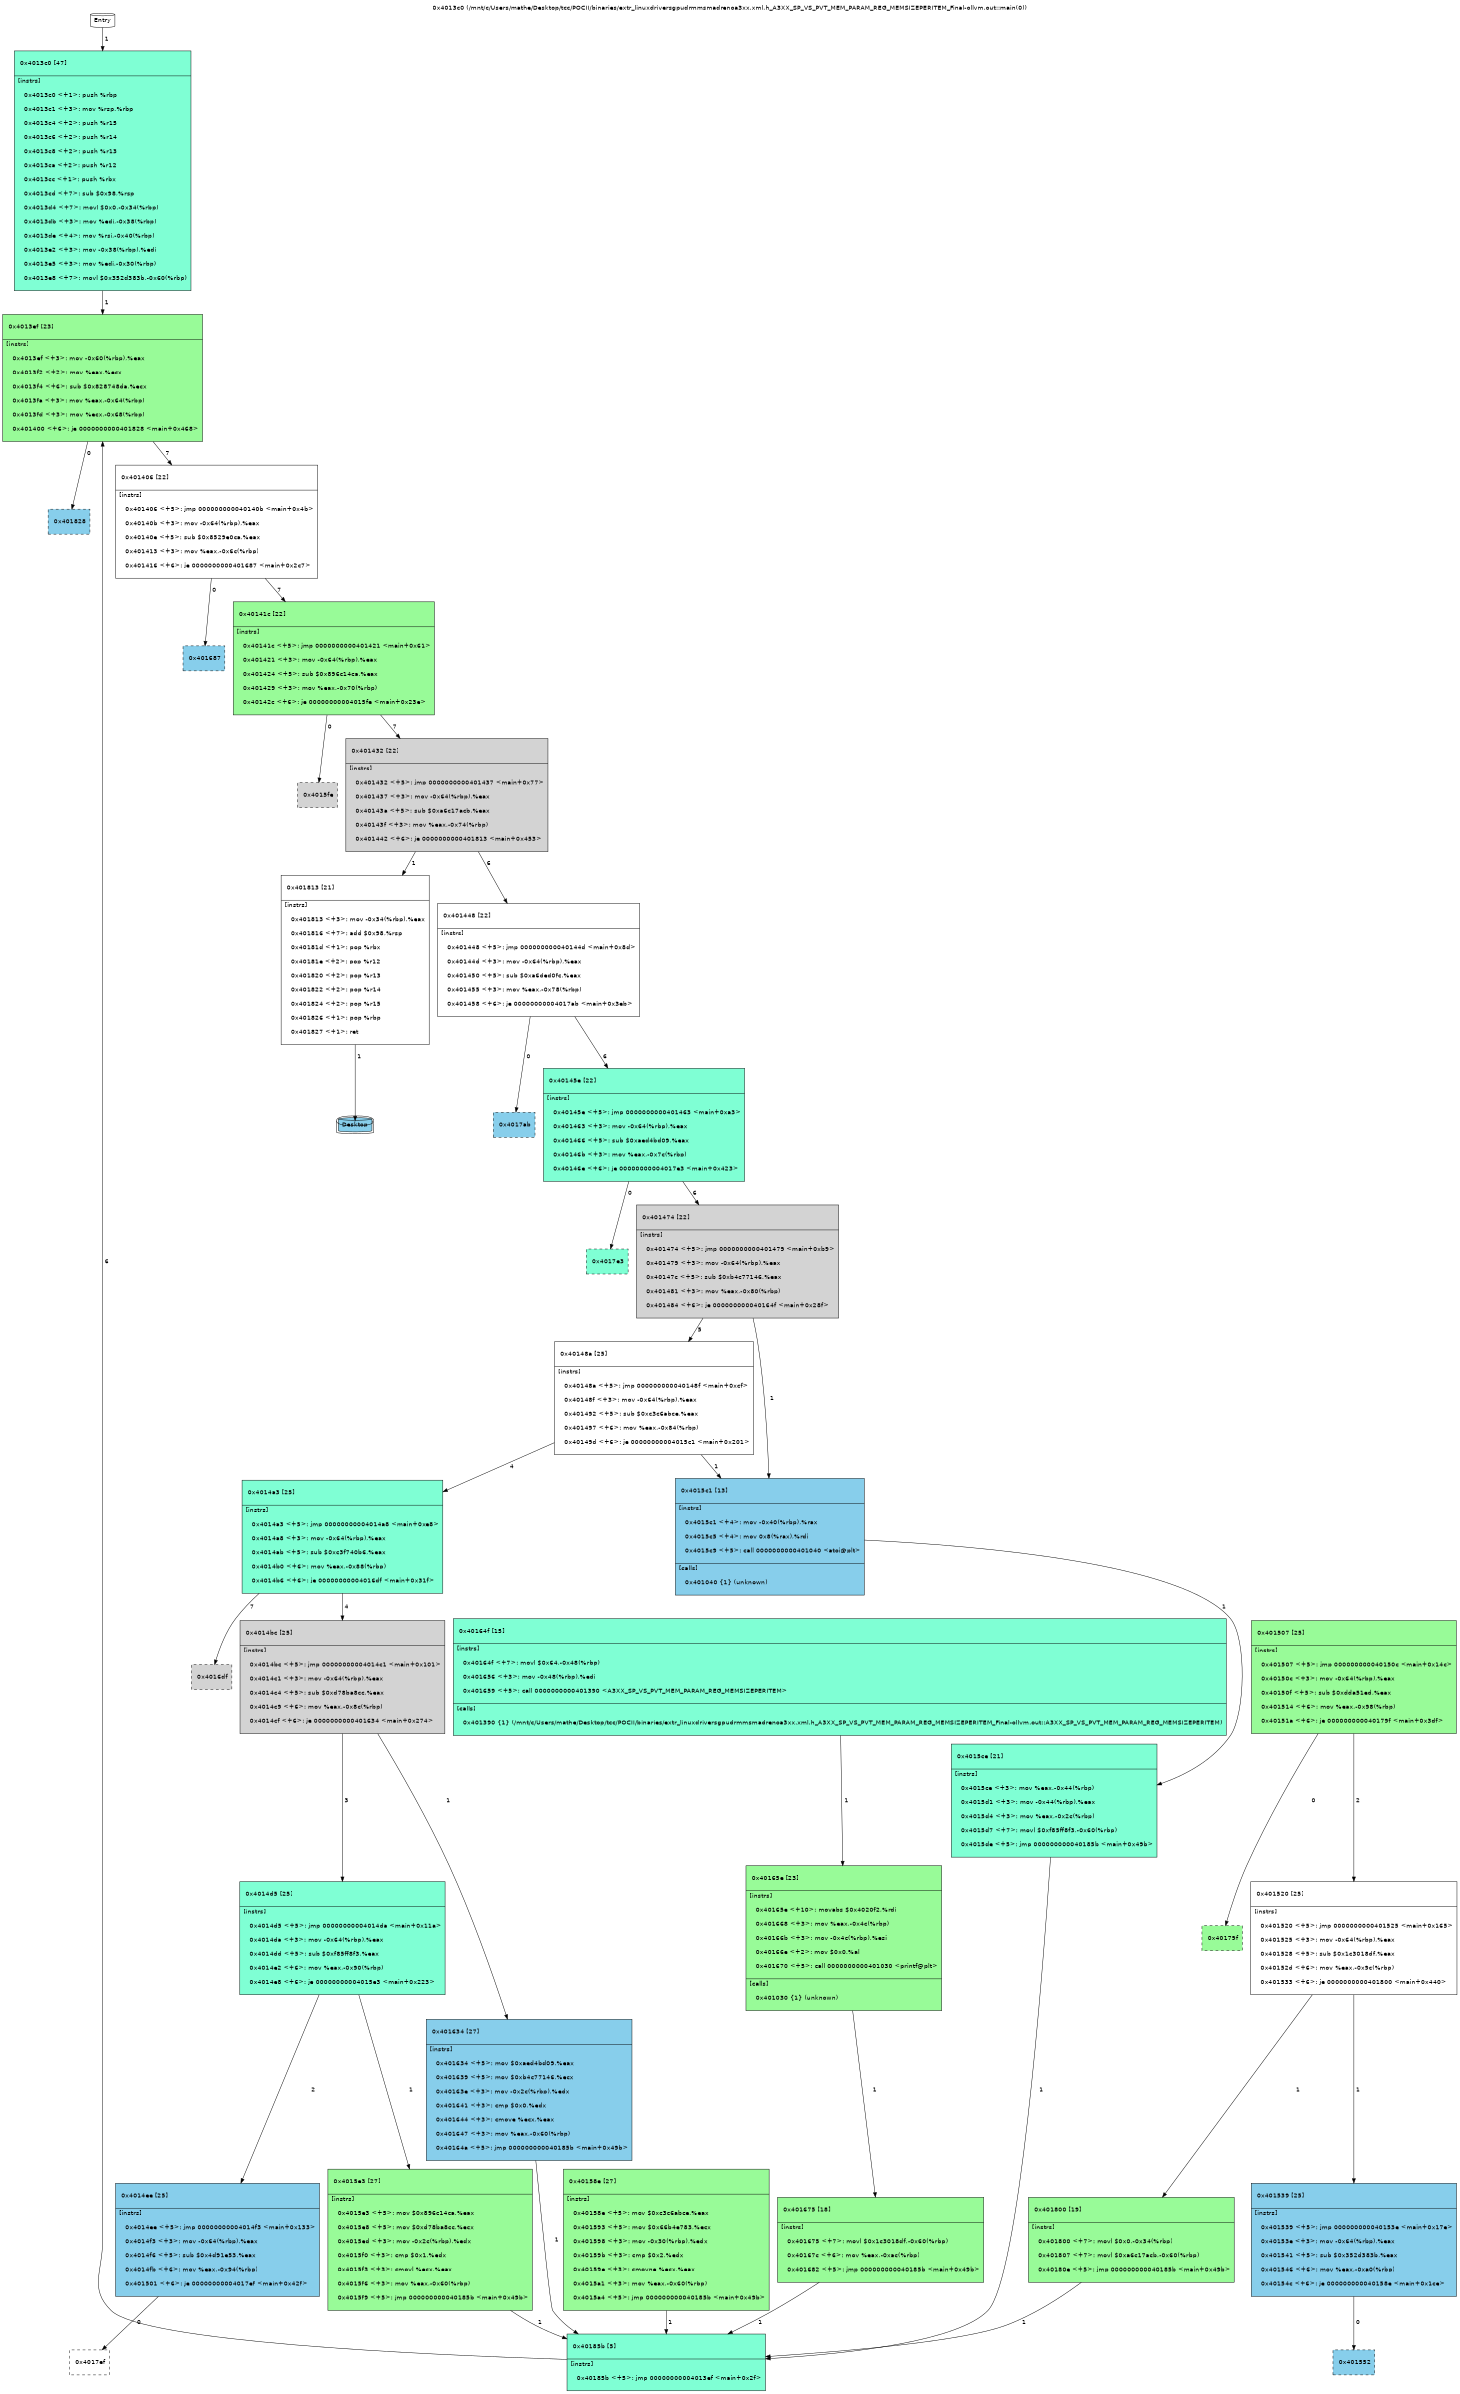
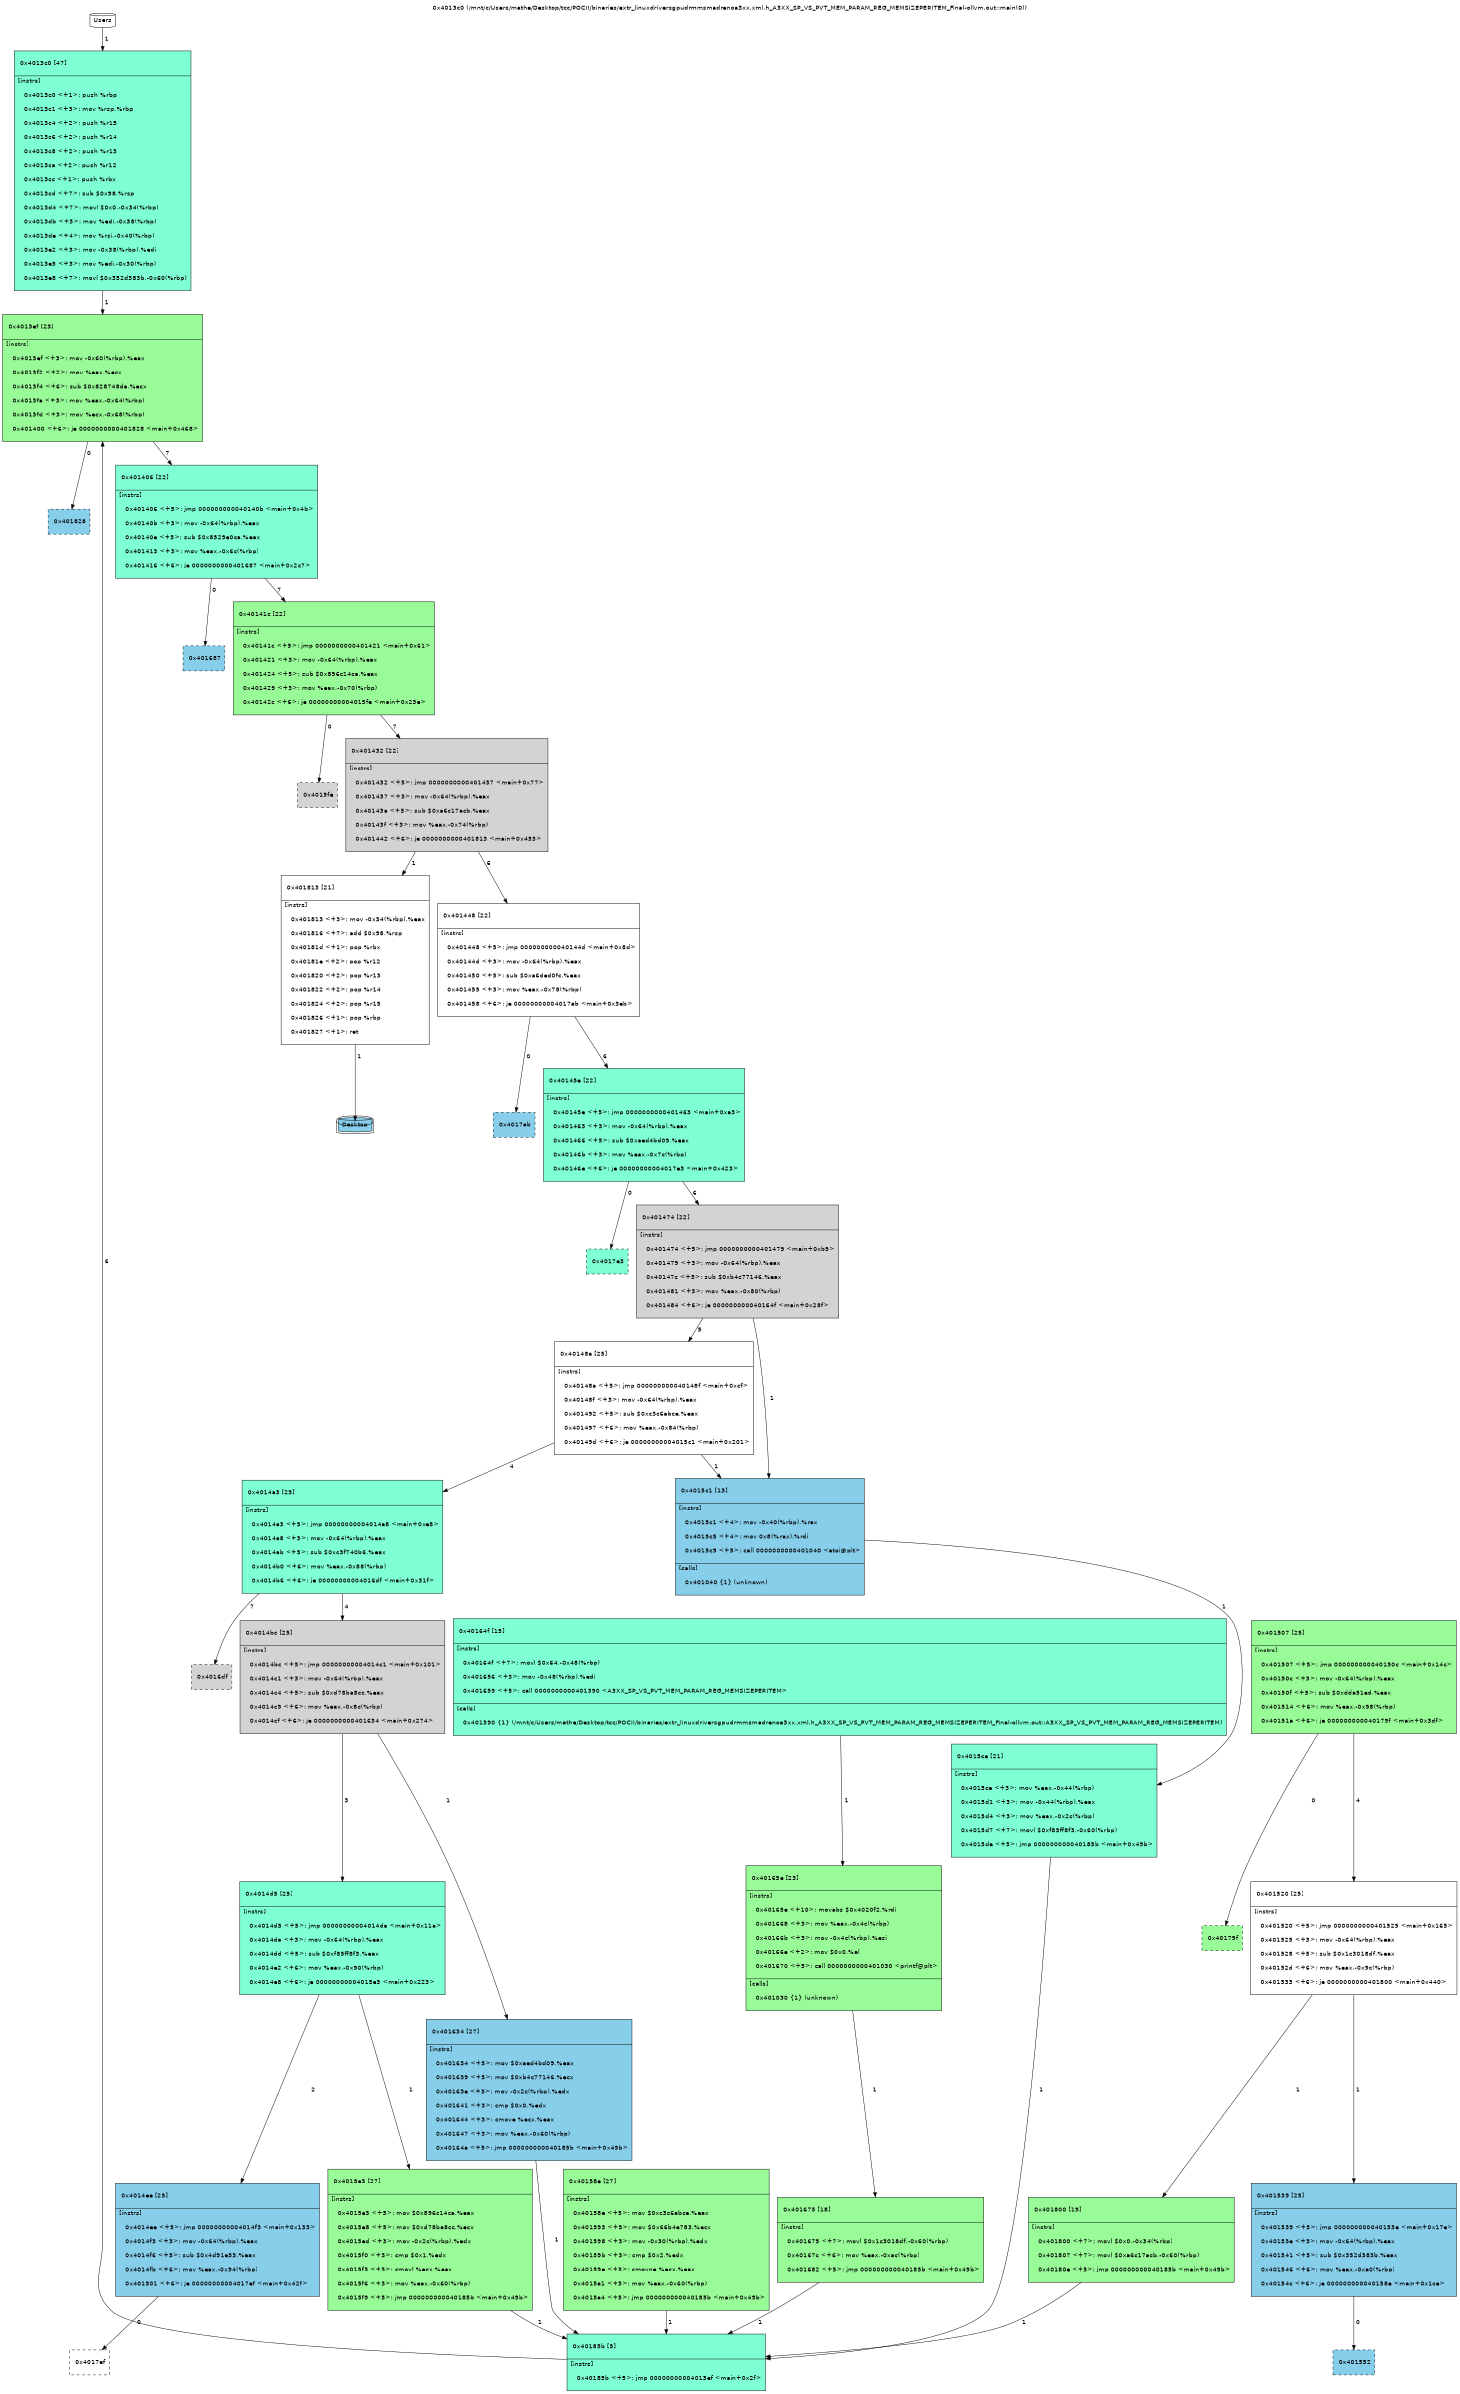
node "Entry": label "Entry" -> "Users"
node "0x401406 [22]": fillcolor white -> aquamarine
edge "0x401507 [25]" -> "0x401520 [25]": label " 2" -> " 4"
